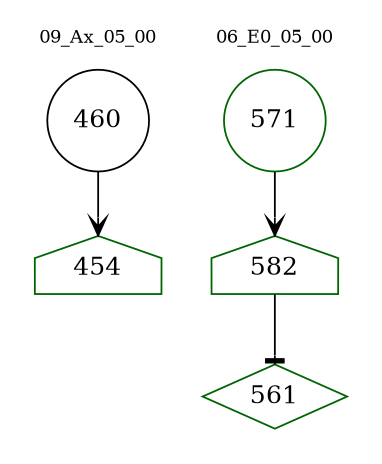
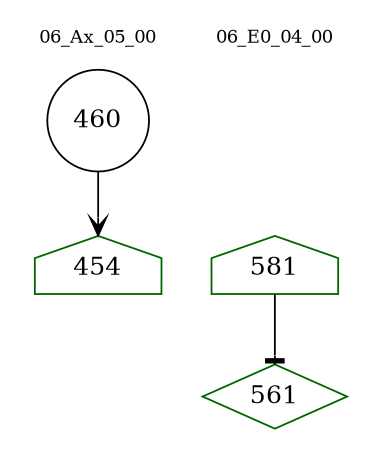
cluster "09_Ax_05_00": label "09_Ax_05_00" -> "06_Ax_05_00"
cluster "06_E0_05_00": label "06_E0_05_00" -> "06_E0_04_00"
node "571": removed
node "582": label "582" -> "581"
